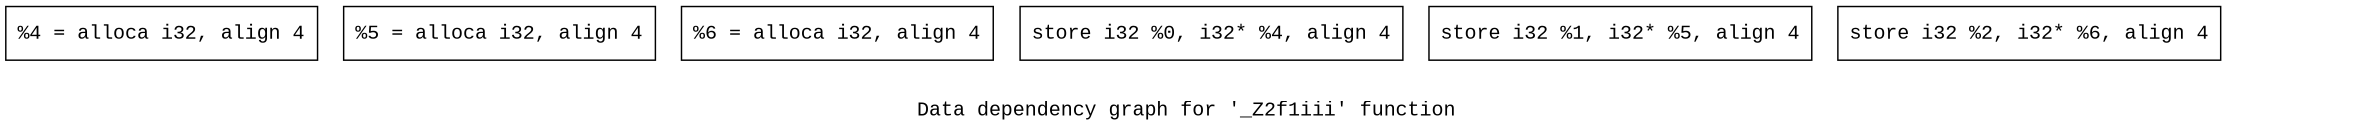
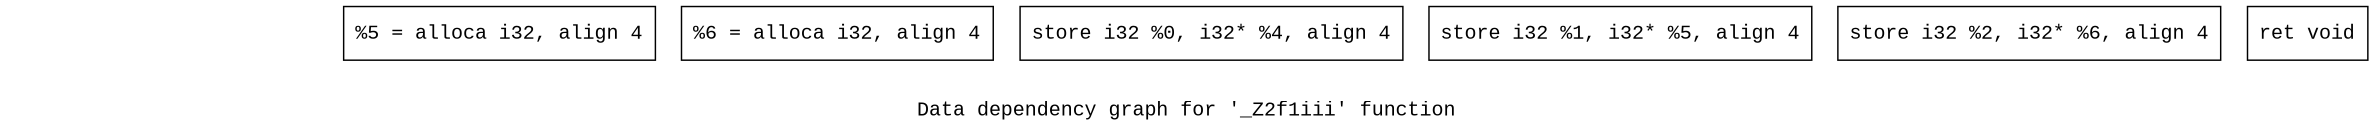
node "%4 = alloca i32, align 4": removed
node "ret void": added
